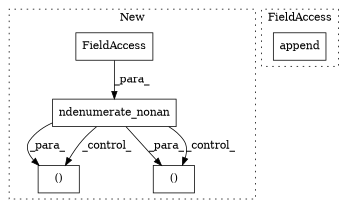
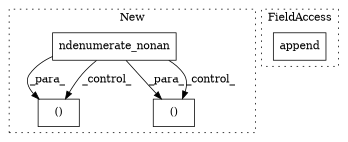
node "FieldAccess": removed
